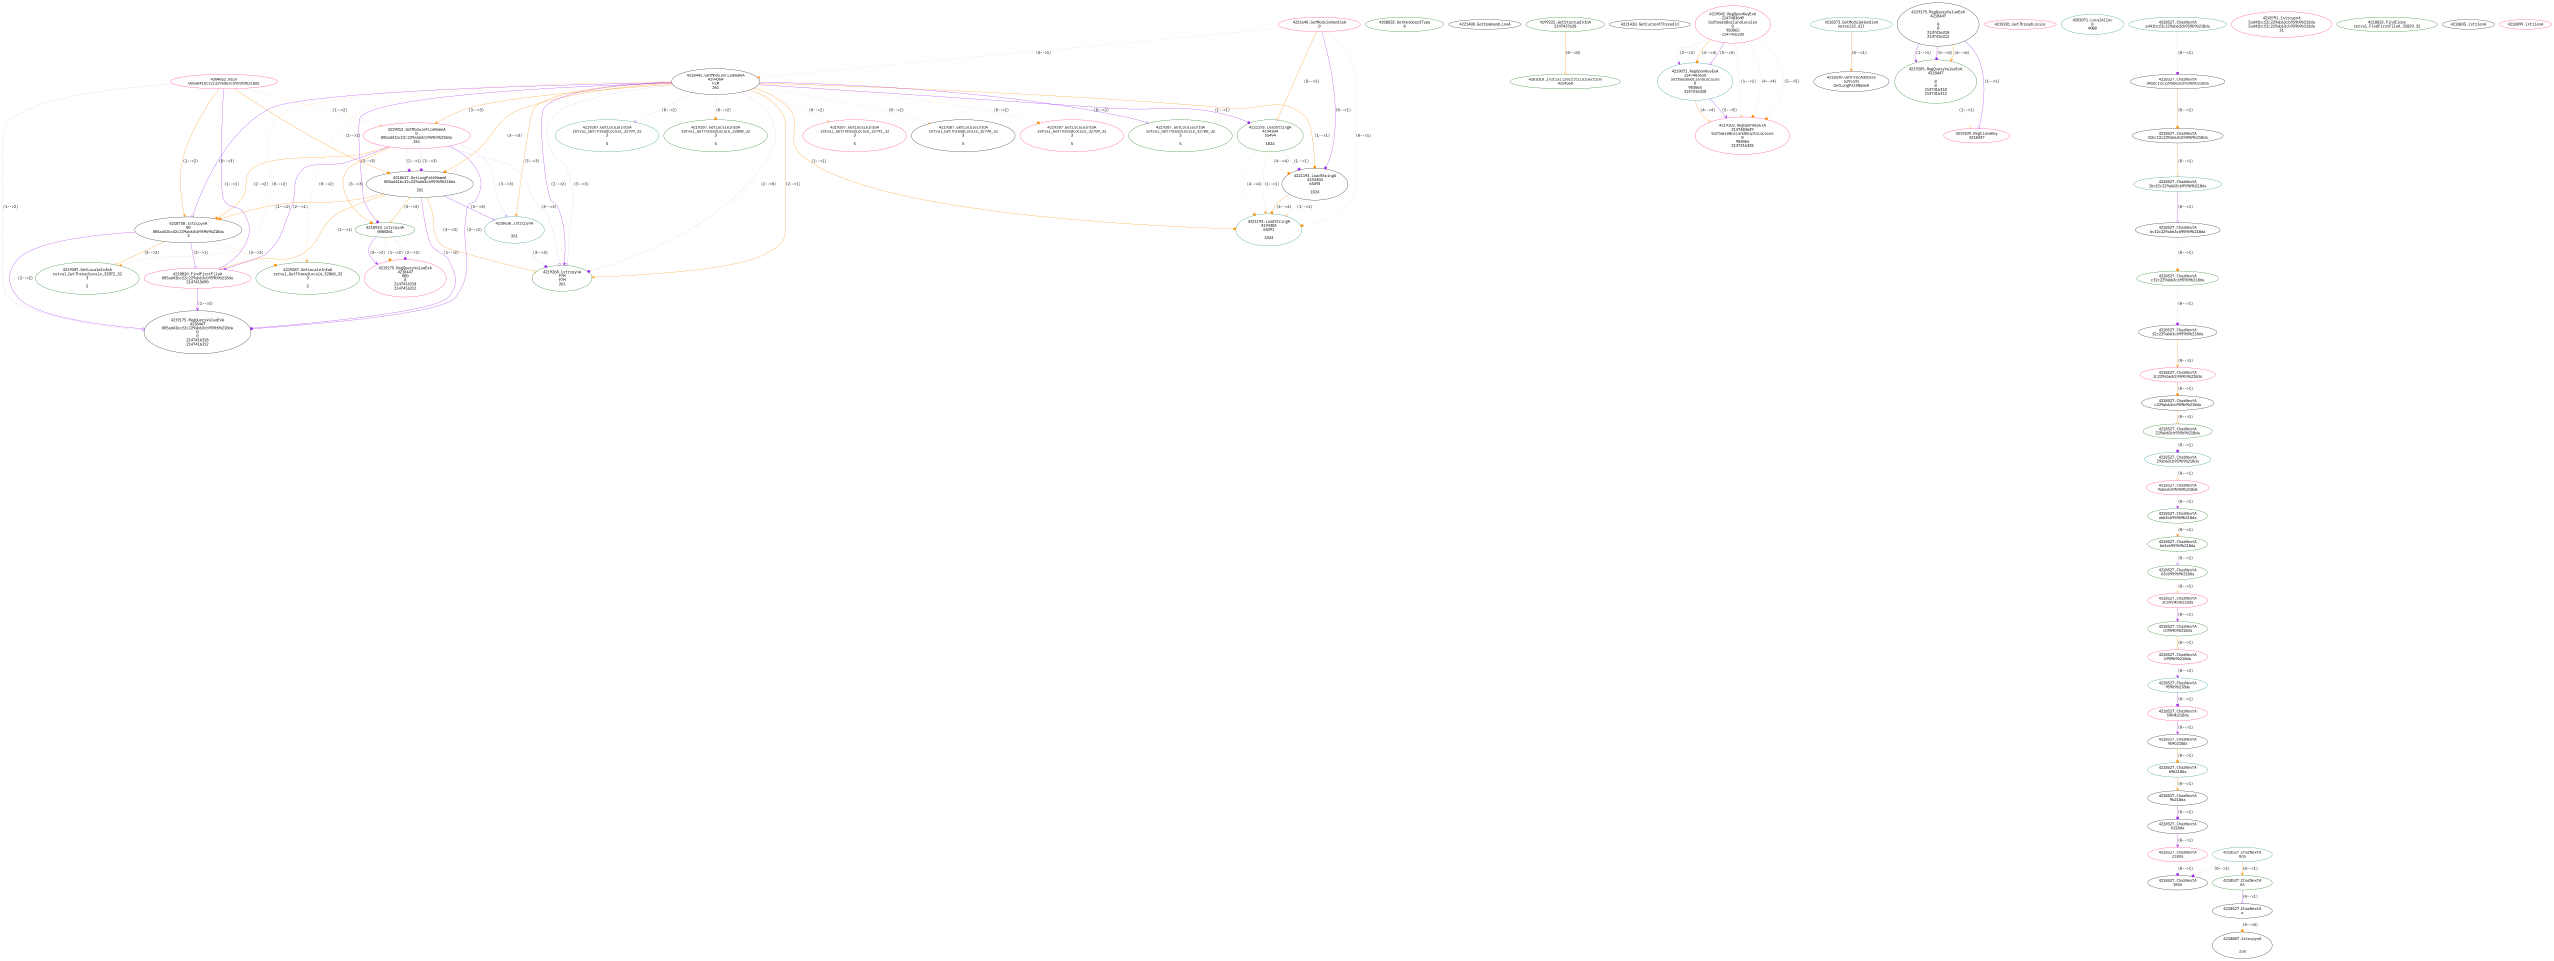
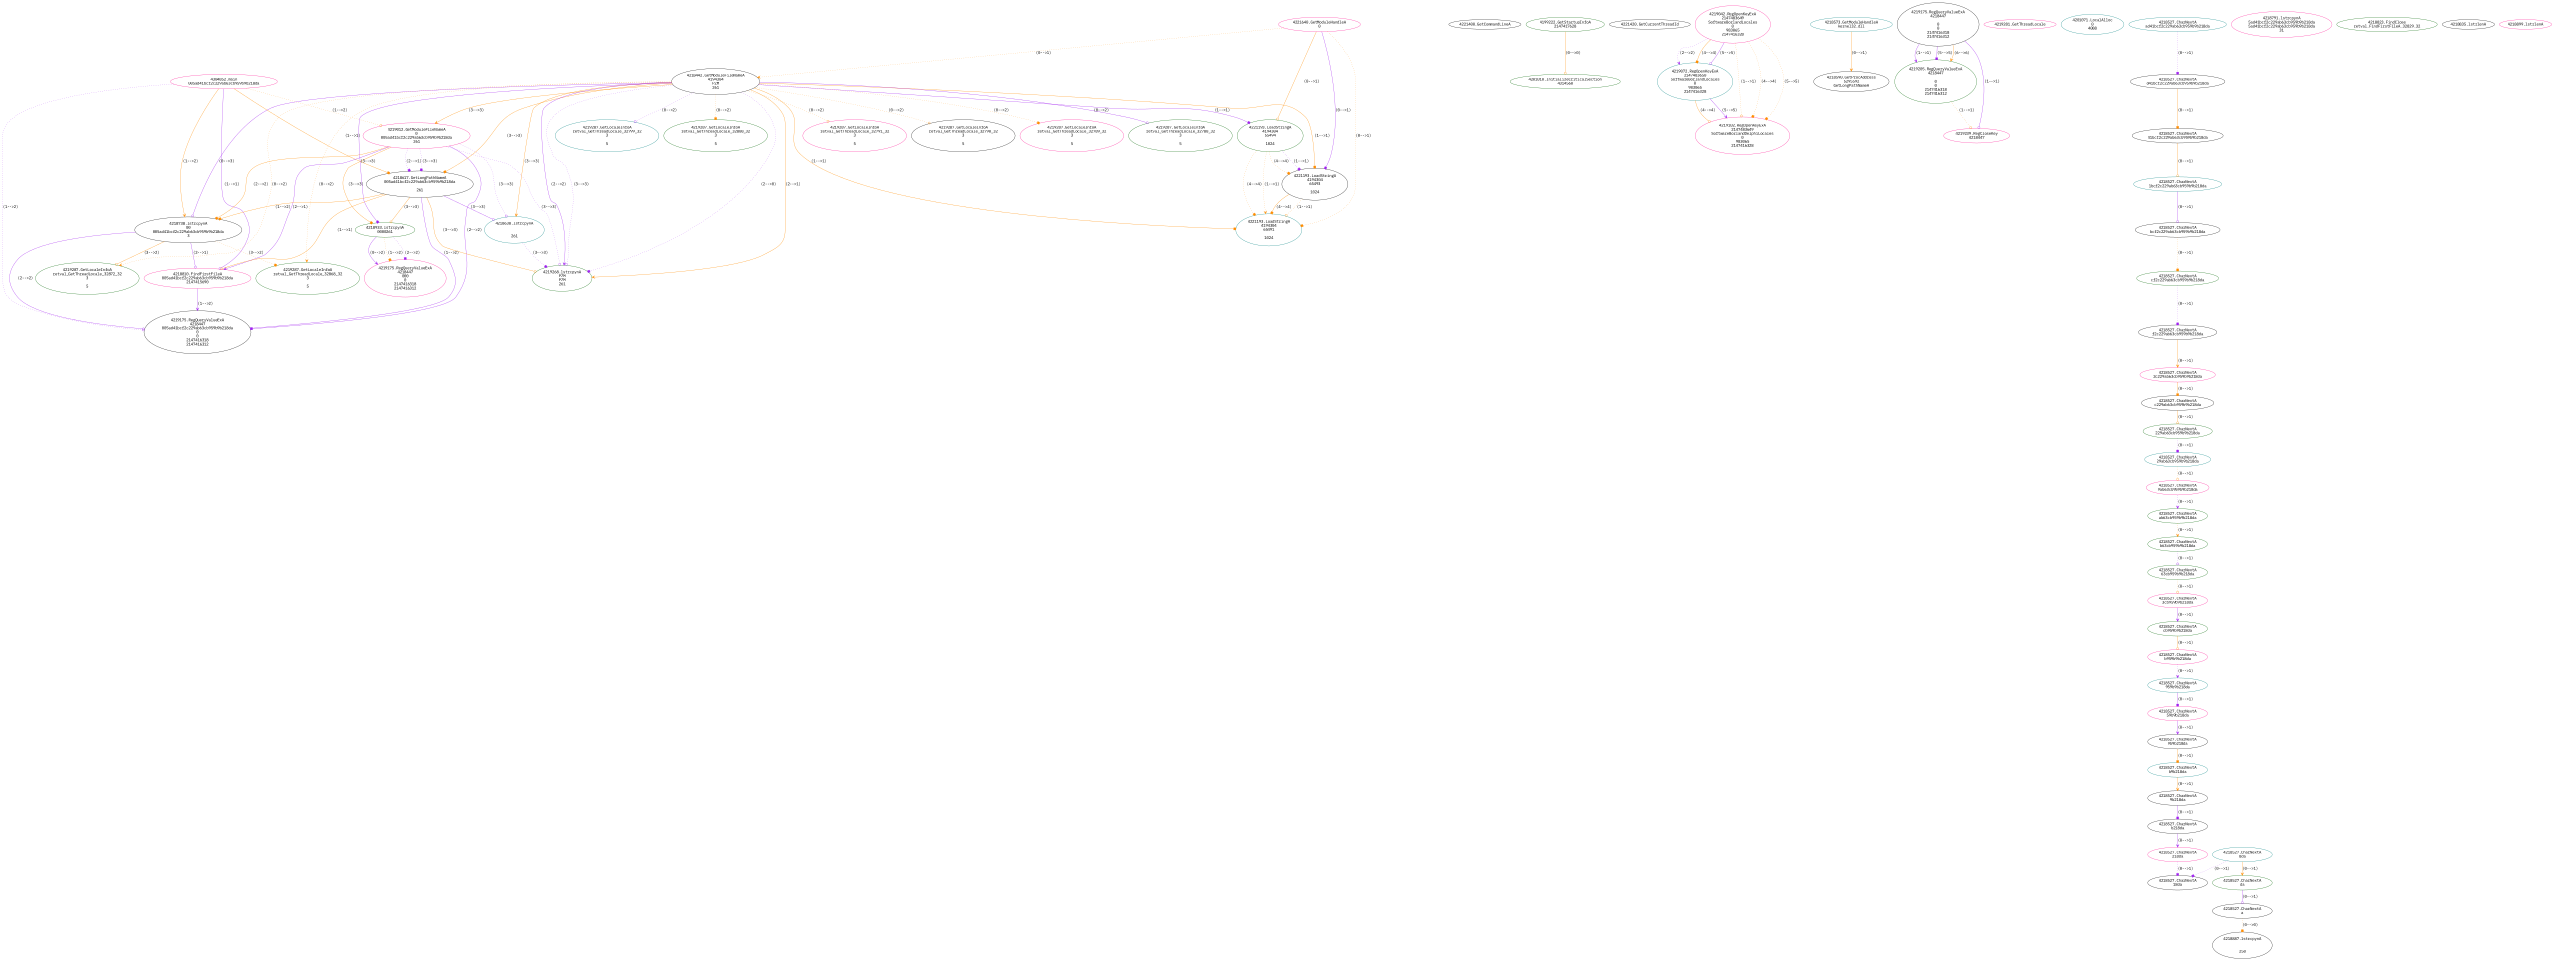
node "4208833.GetKeyboardType 0": removed
